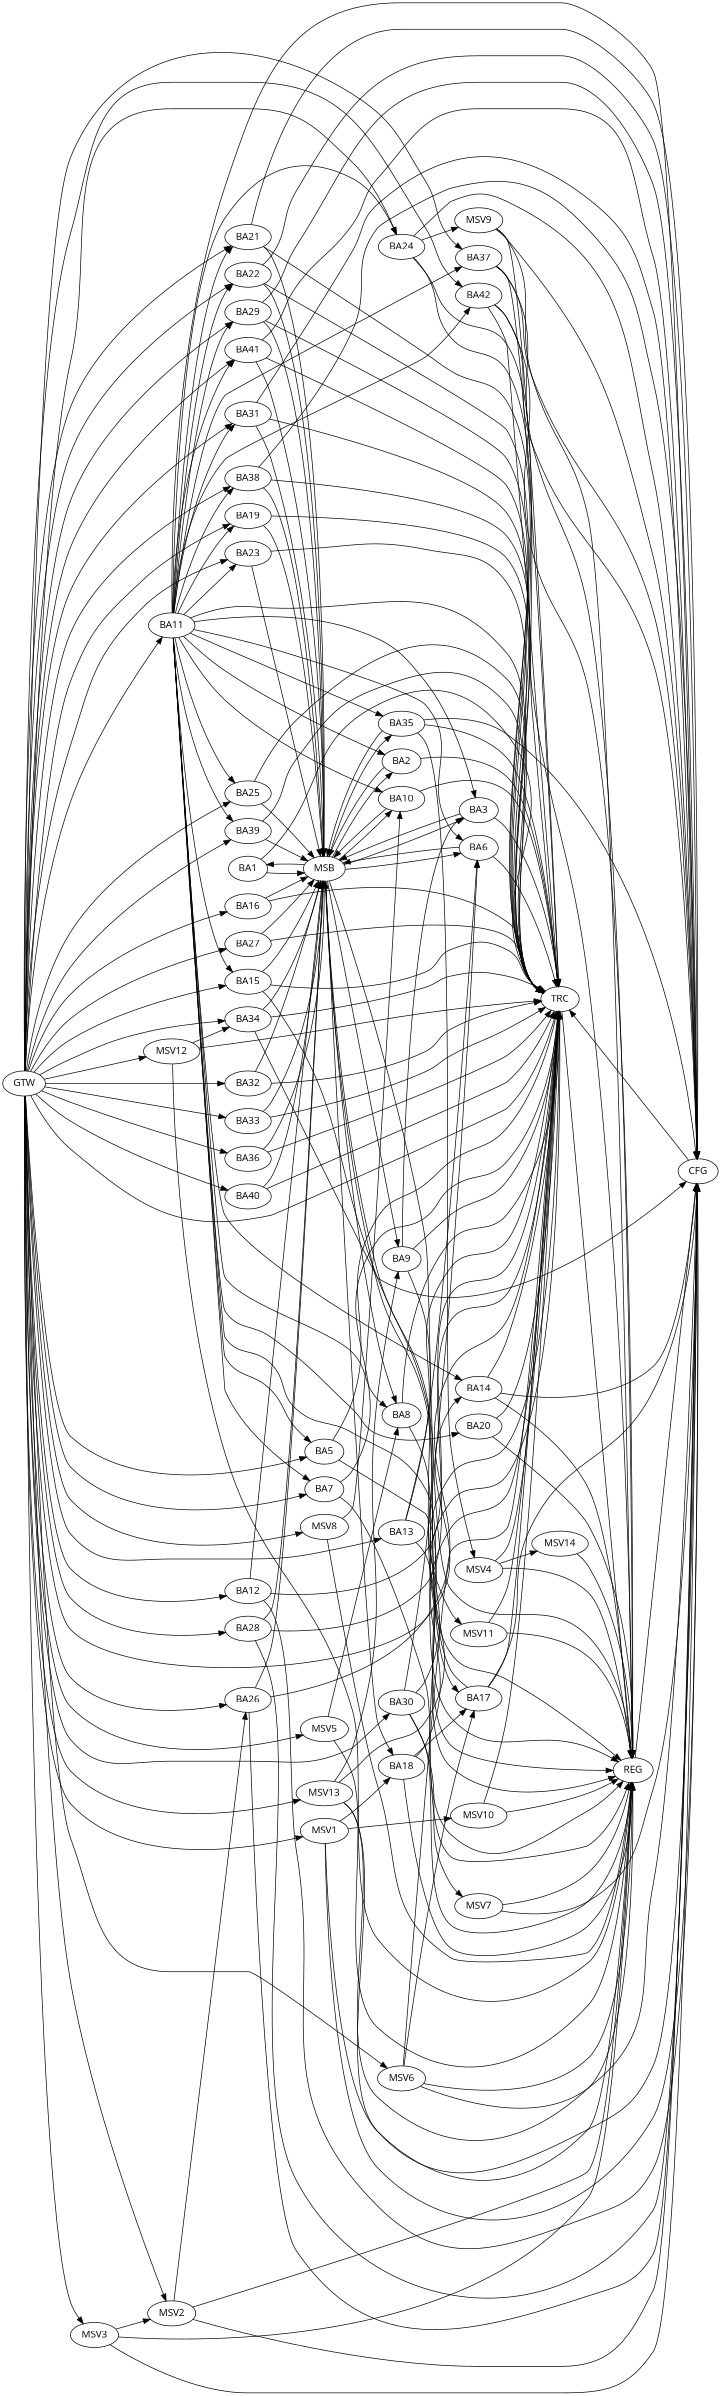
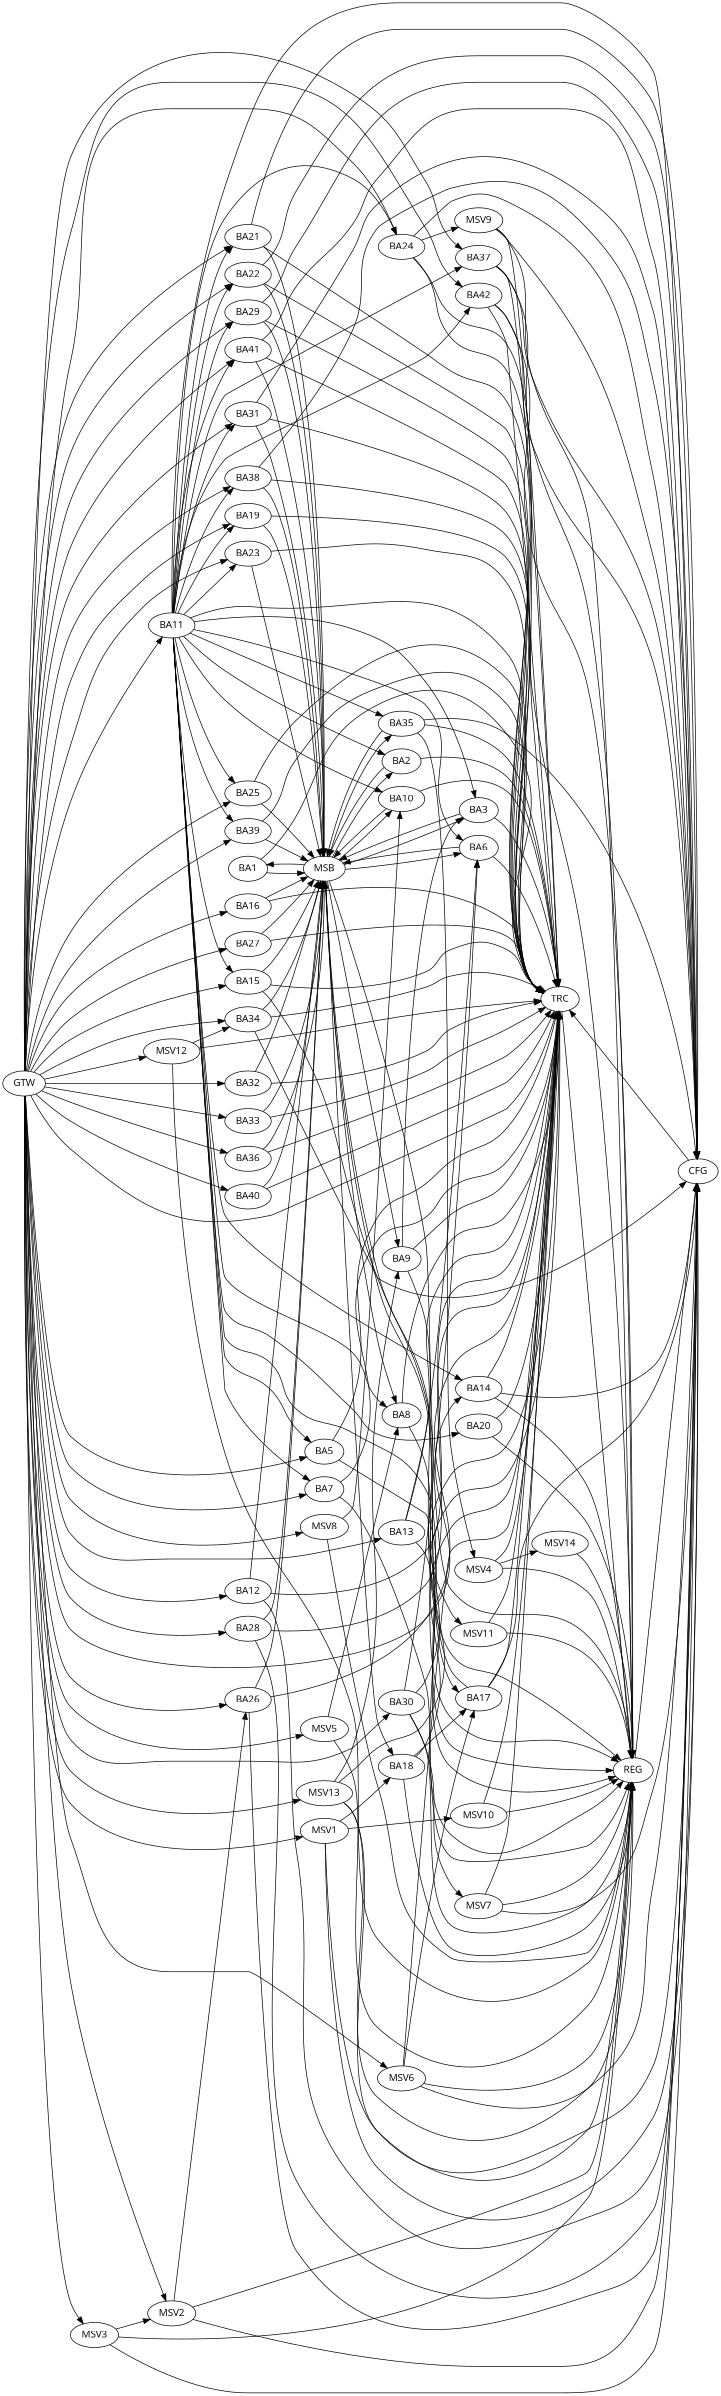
edge "MSV7" -> "TRC": added
